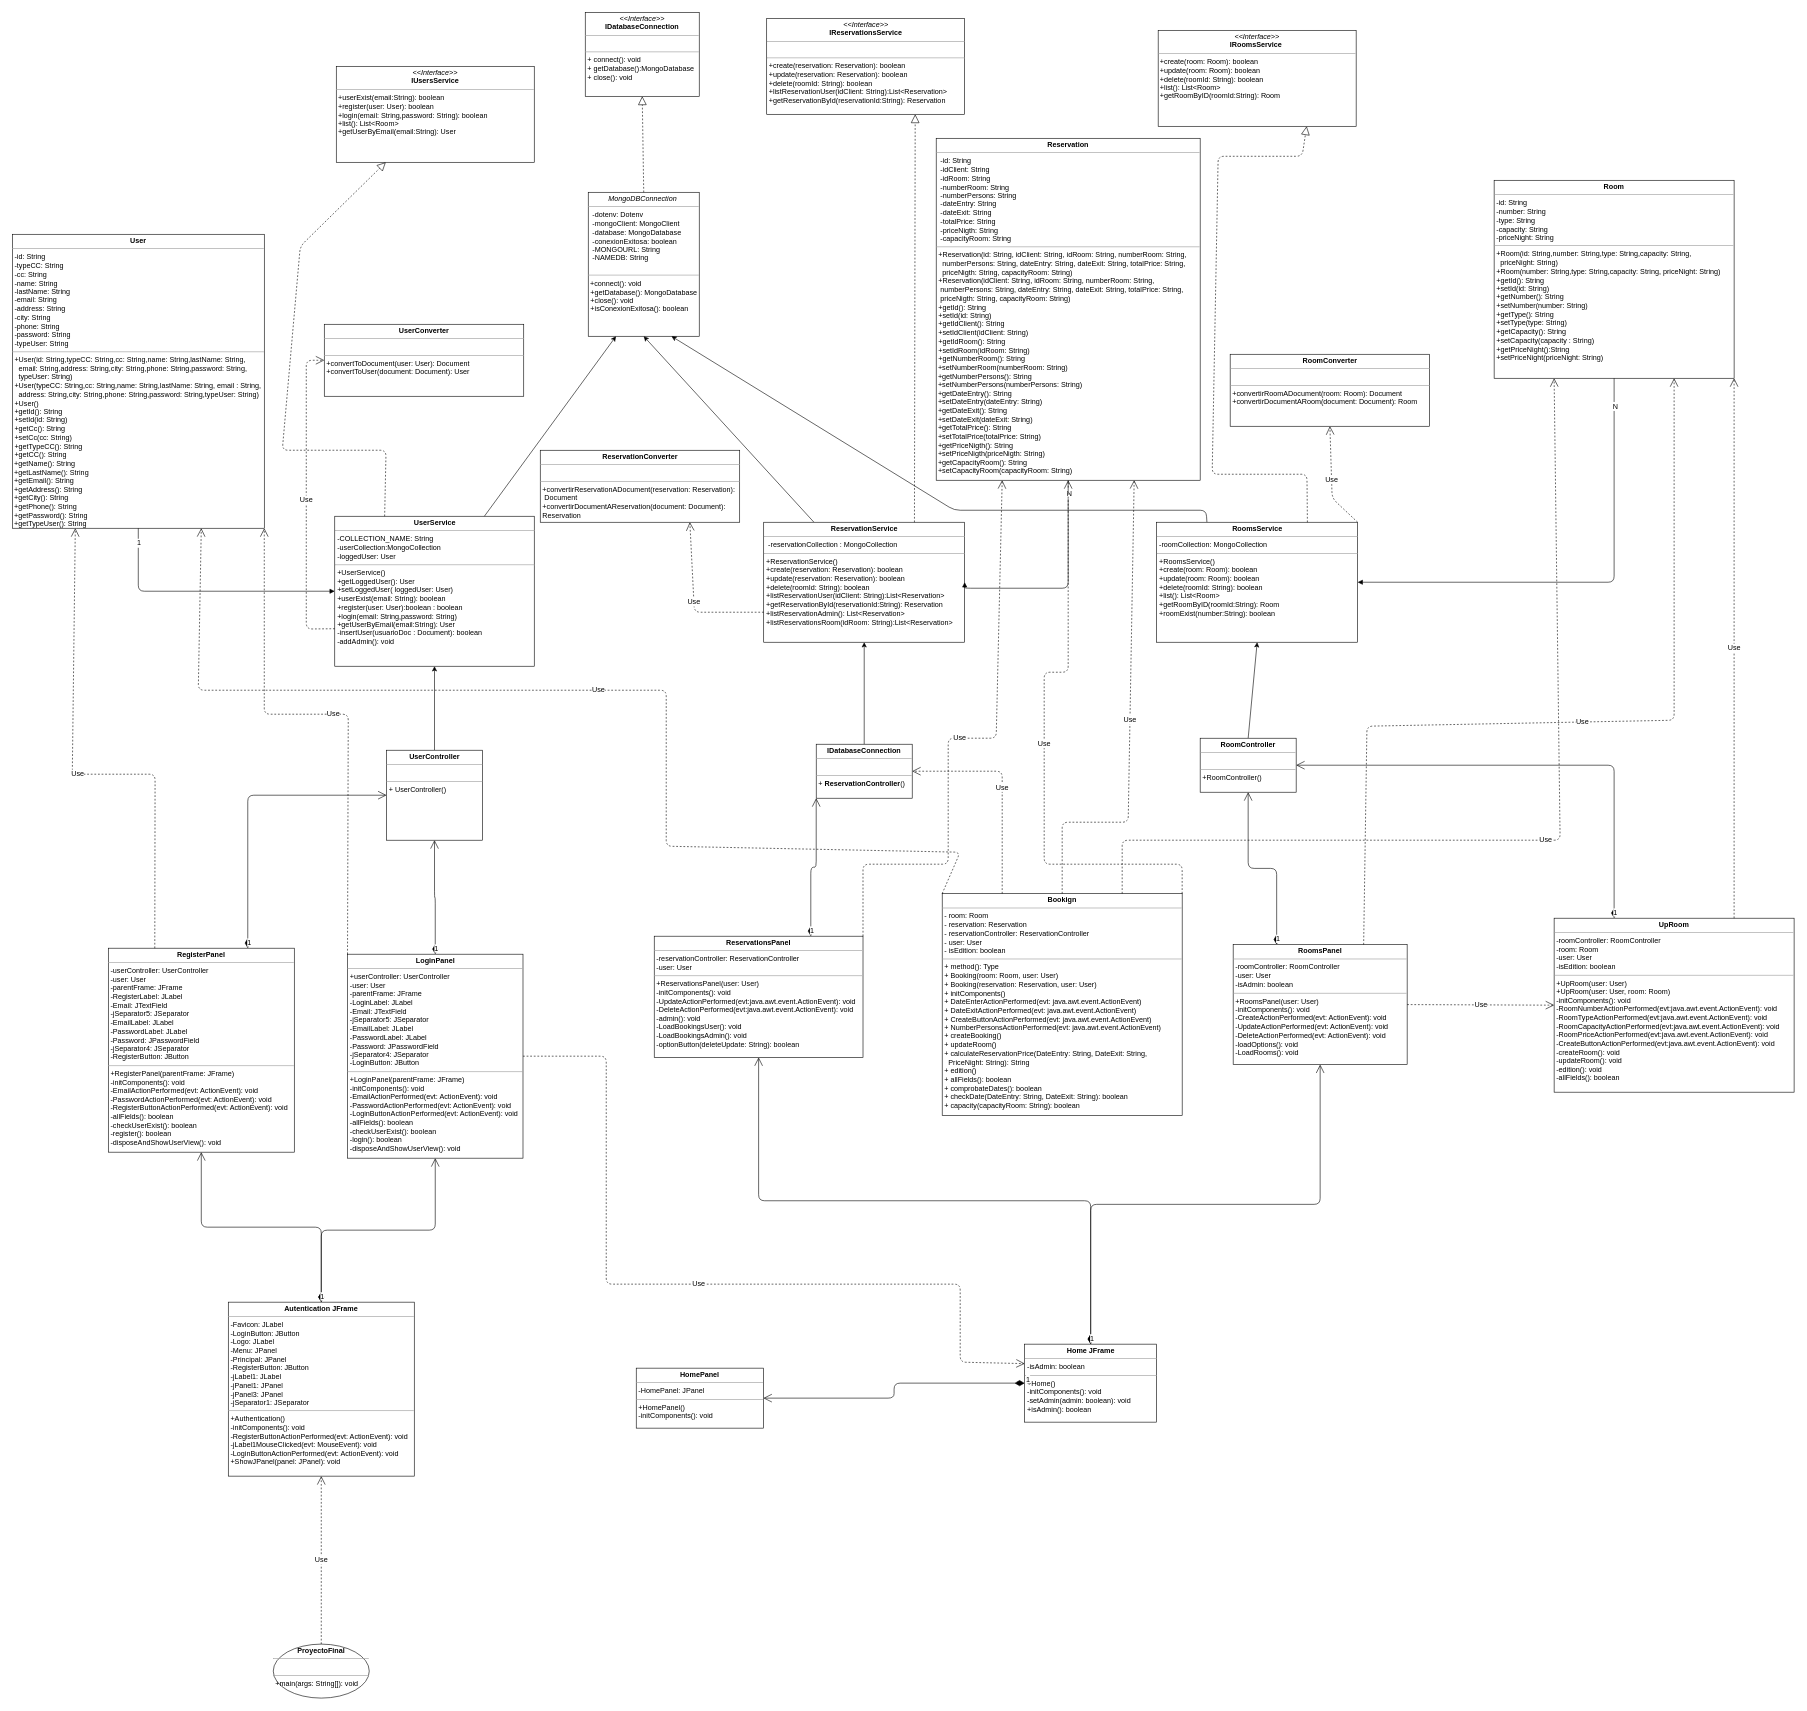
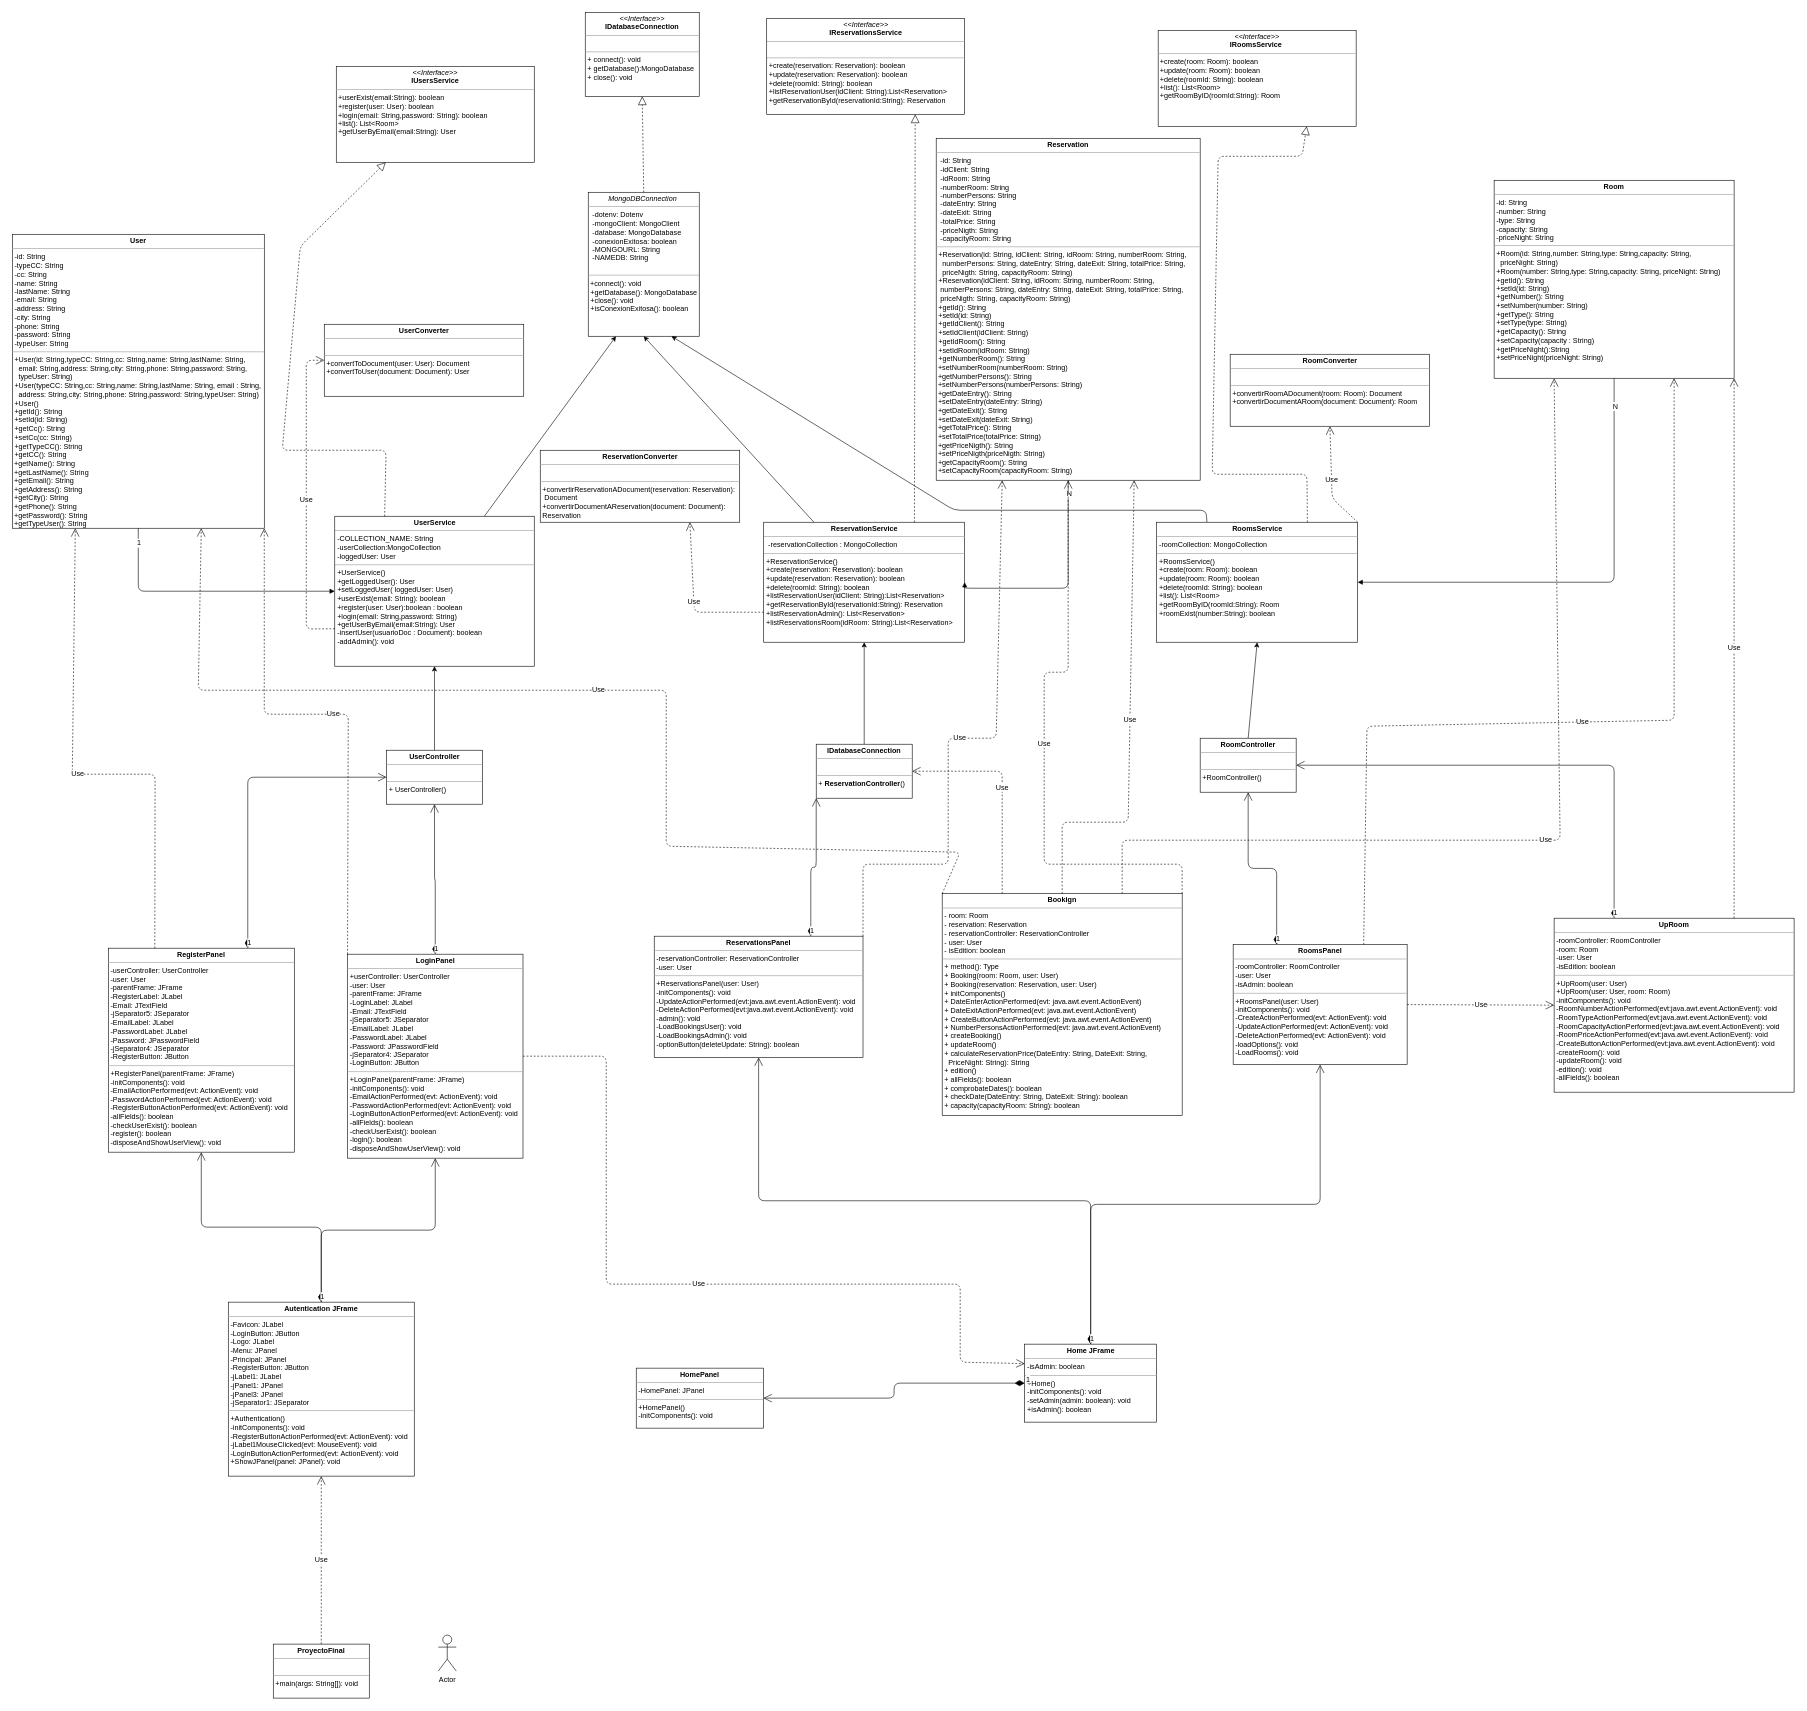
node "UserController + UserController()": size 96x90 -> 96x54
node "Actor": added
node "ProyectoFinal +main(args: String[]): void": shape ellipse -> rectangle
